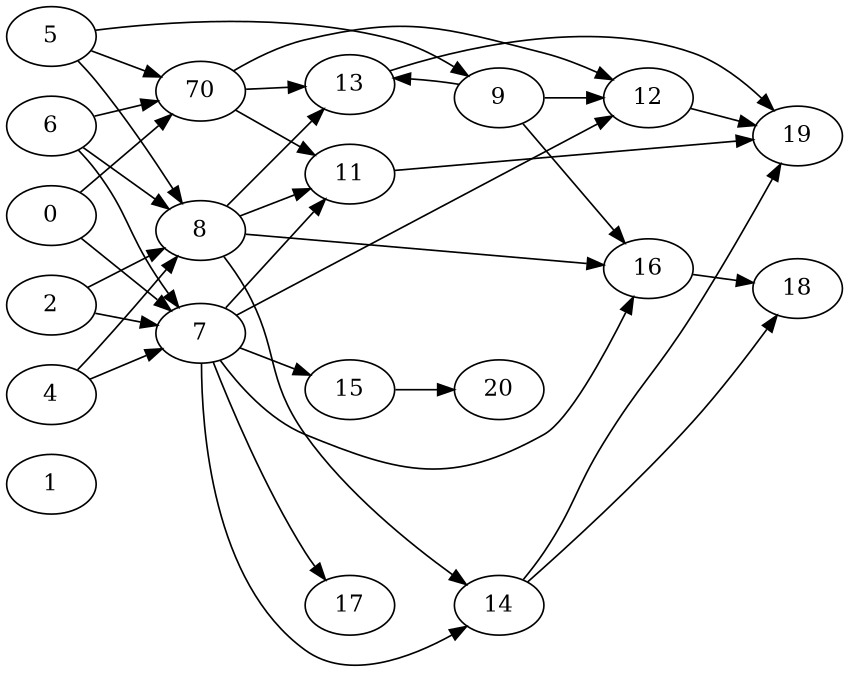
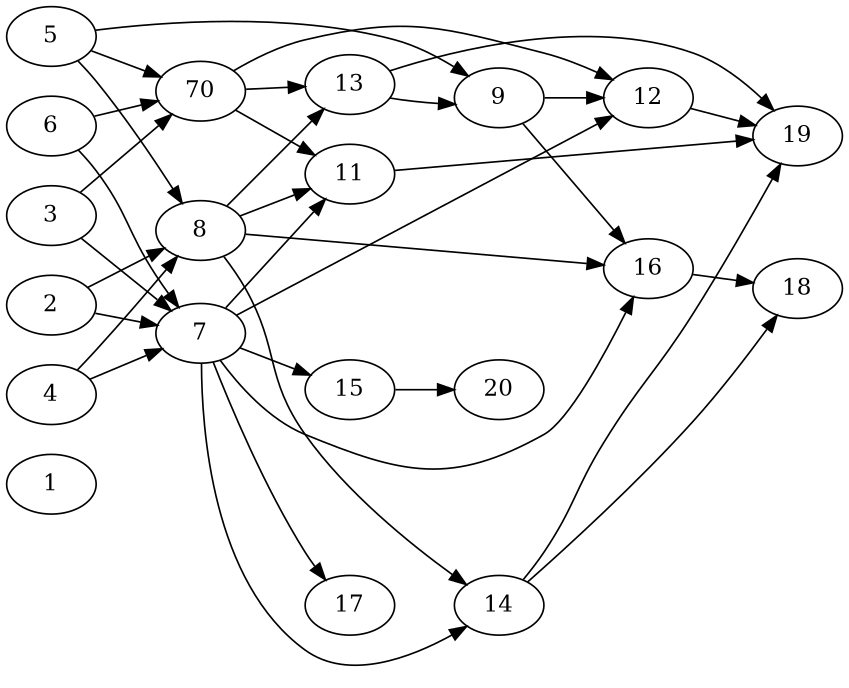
edge "9" -> "13": reversed
edge "6" -> "8": removed
node "0": label "0" -> "3"
